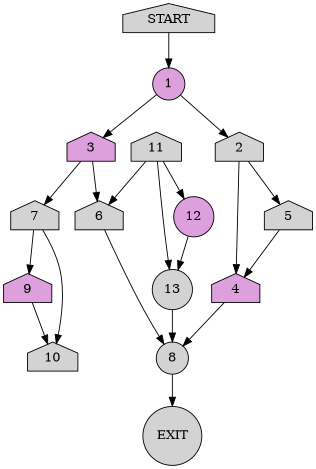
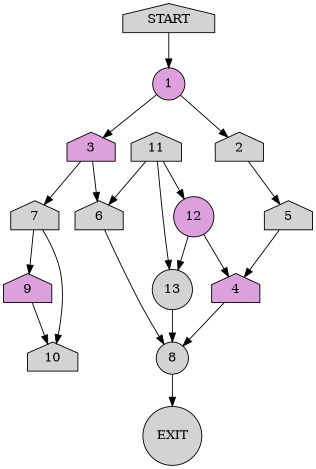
edge "2" -> "4": now "12" -> "4"
